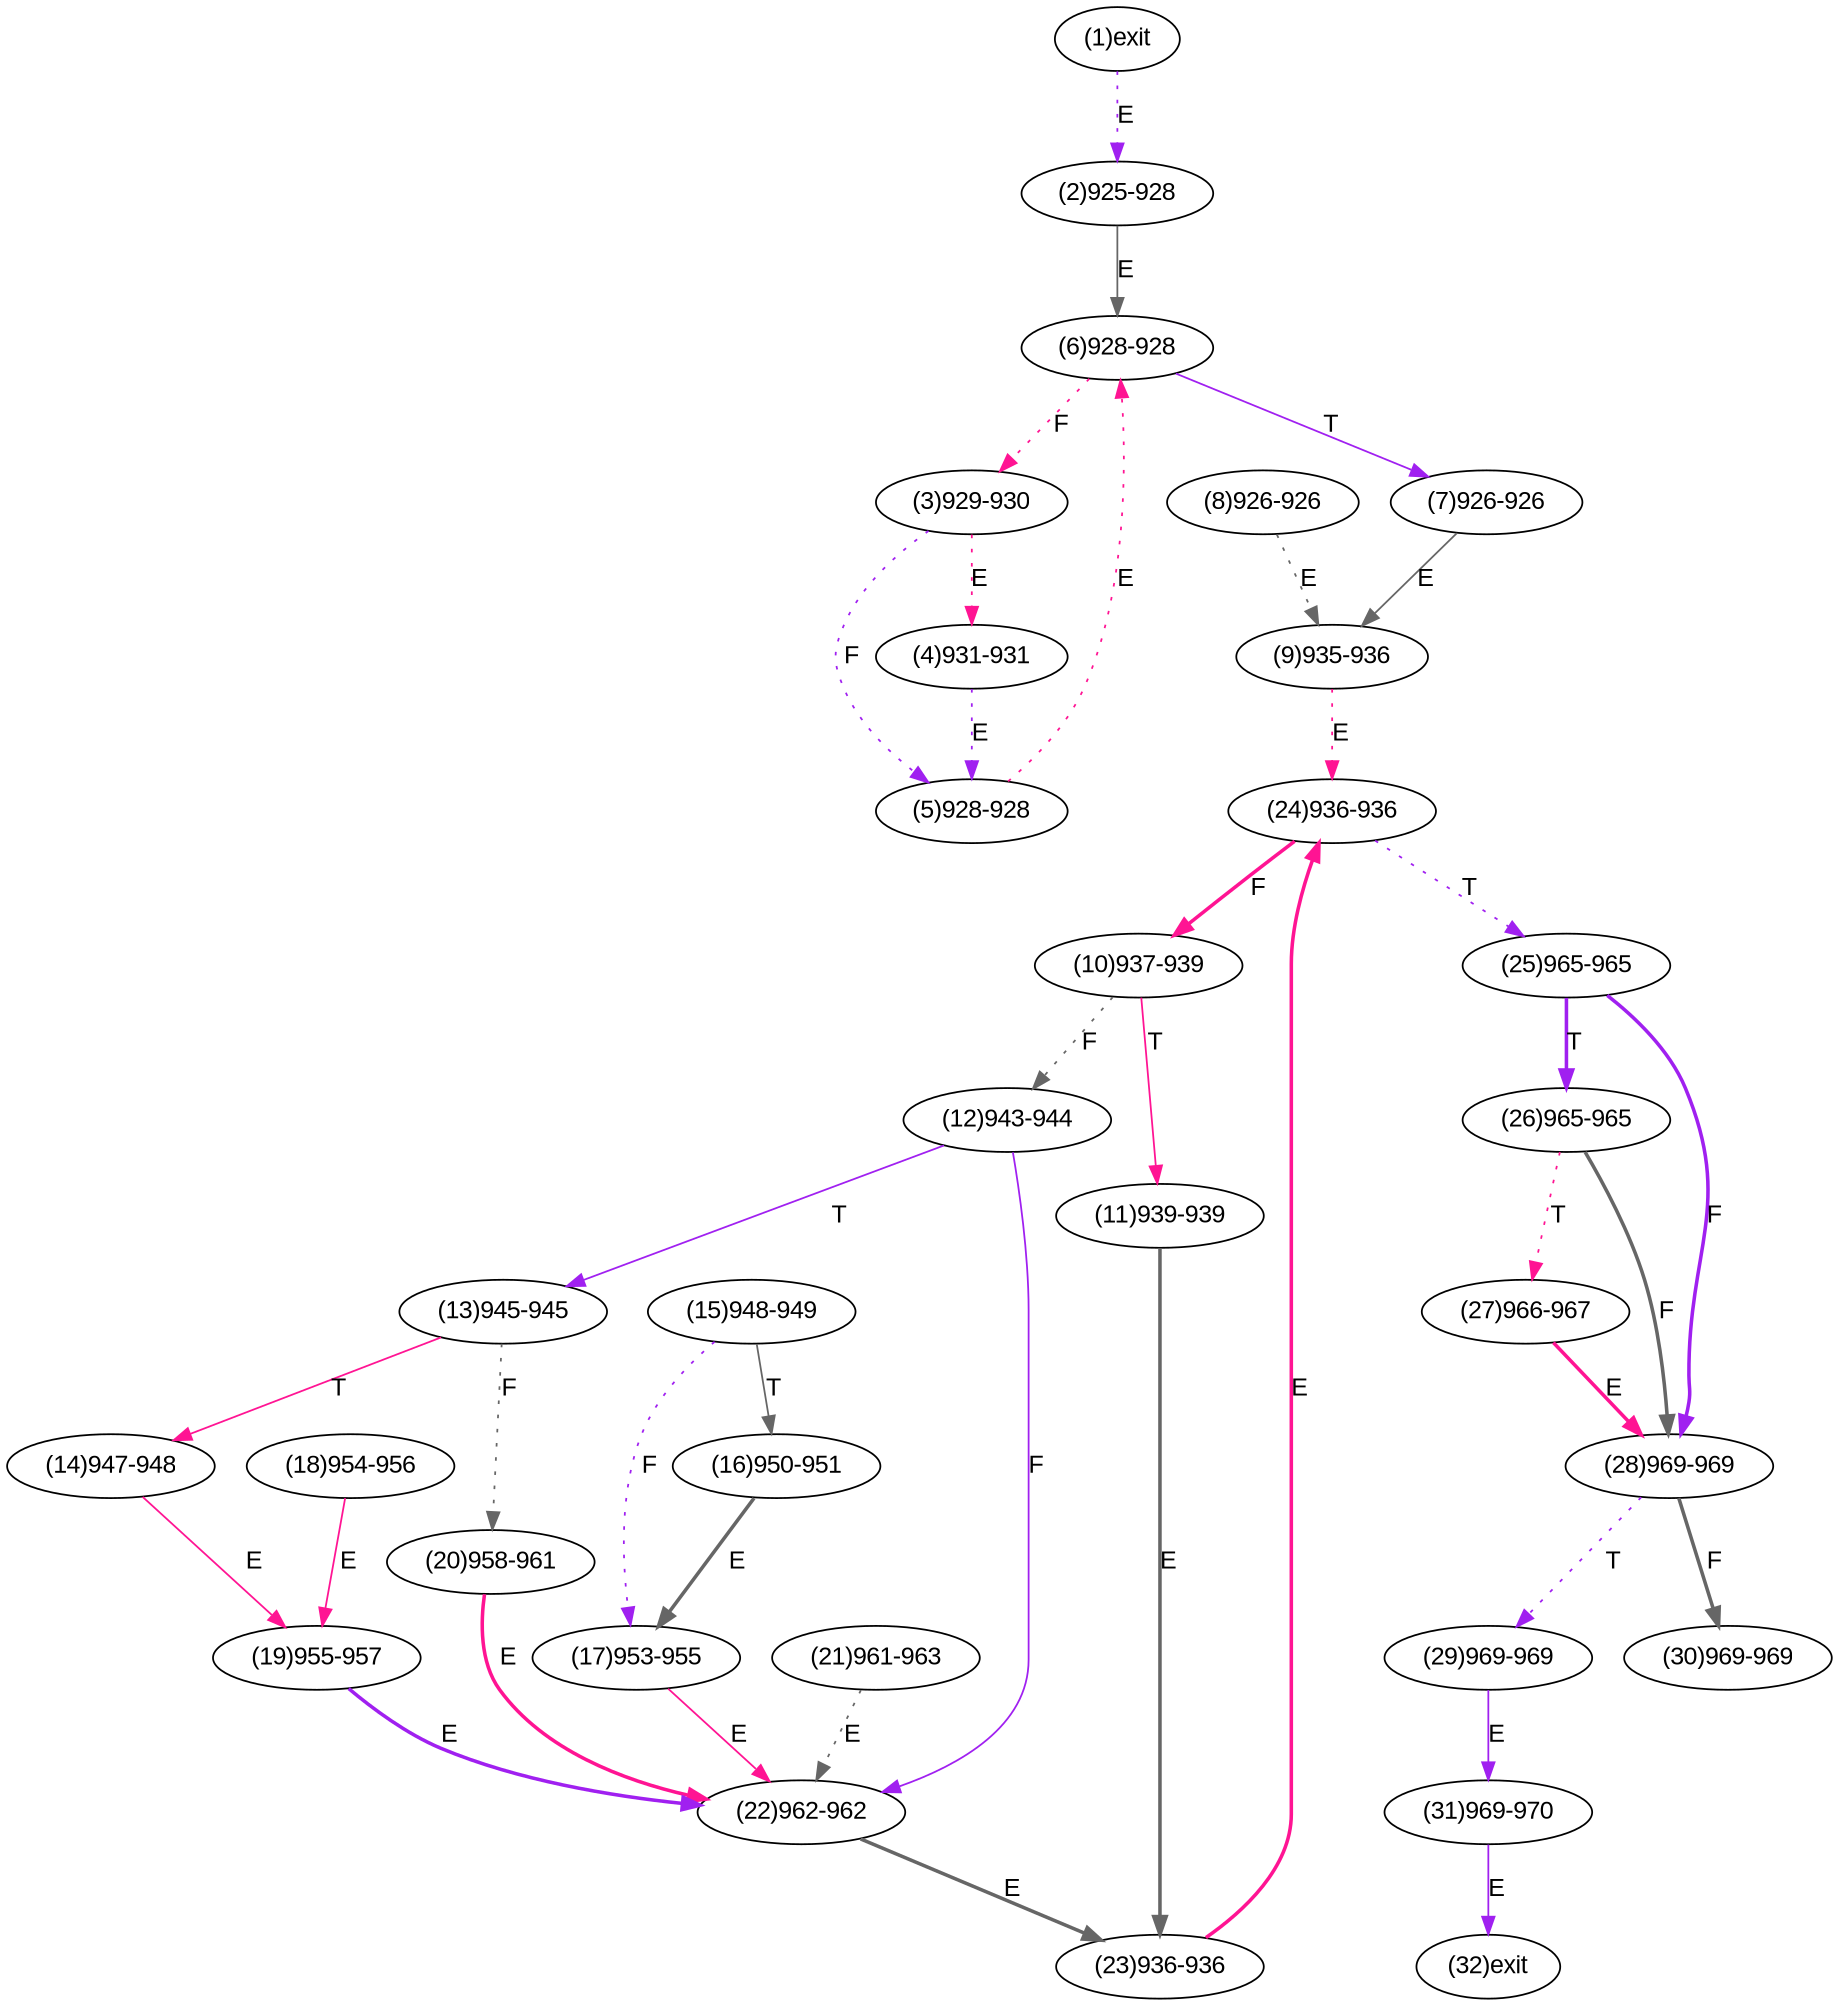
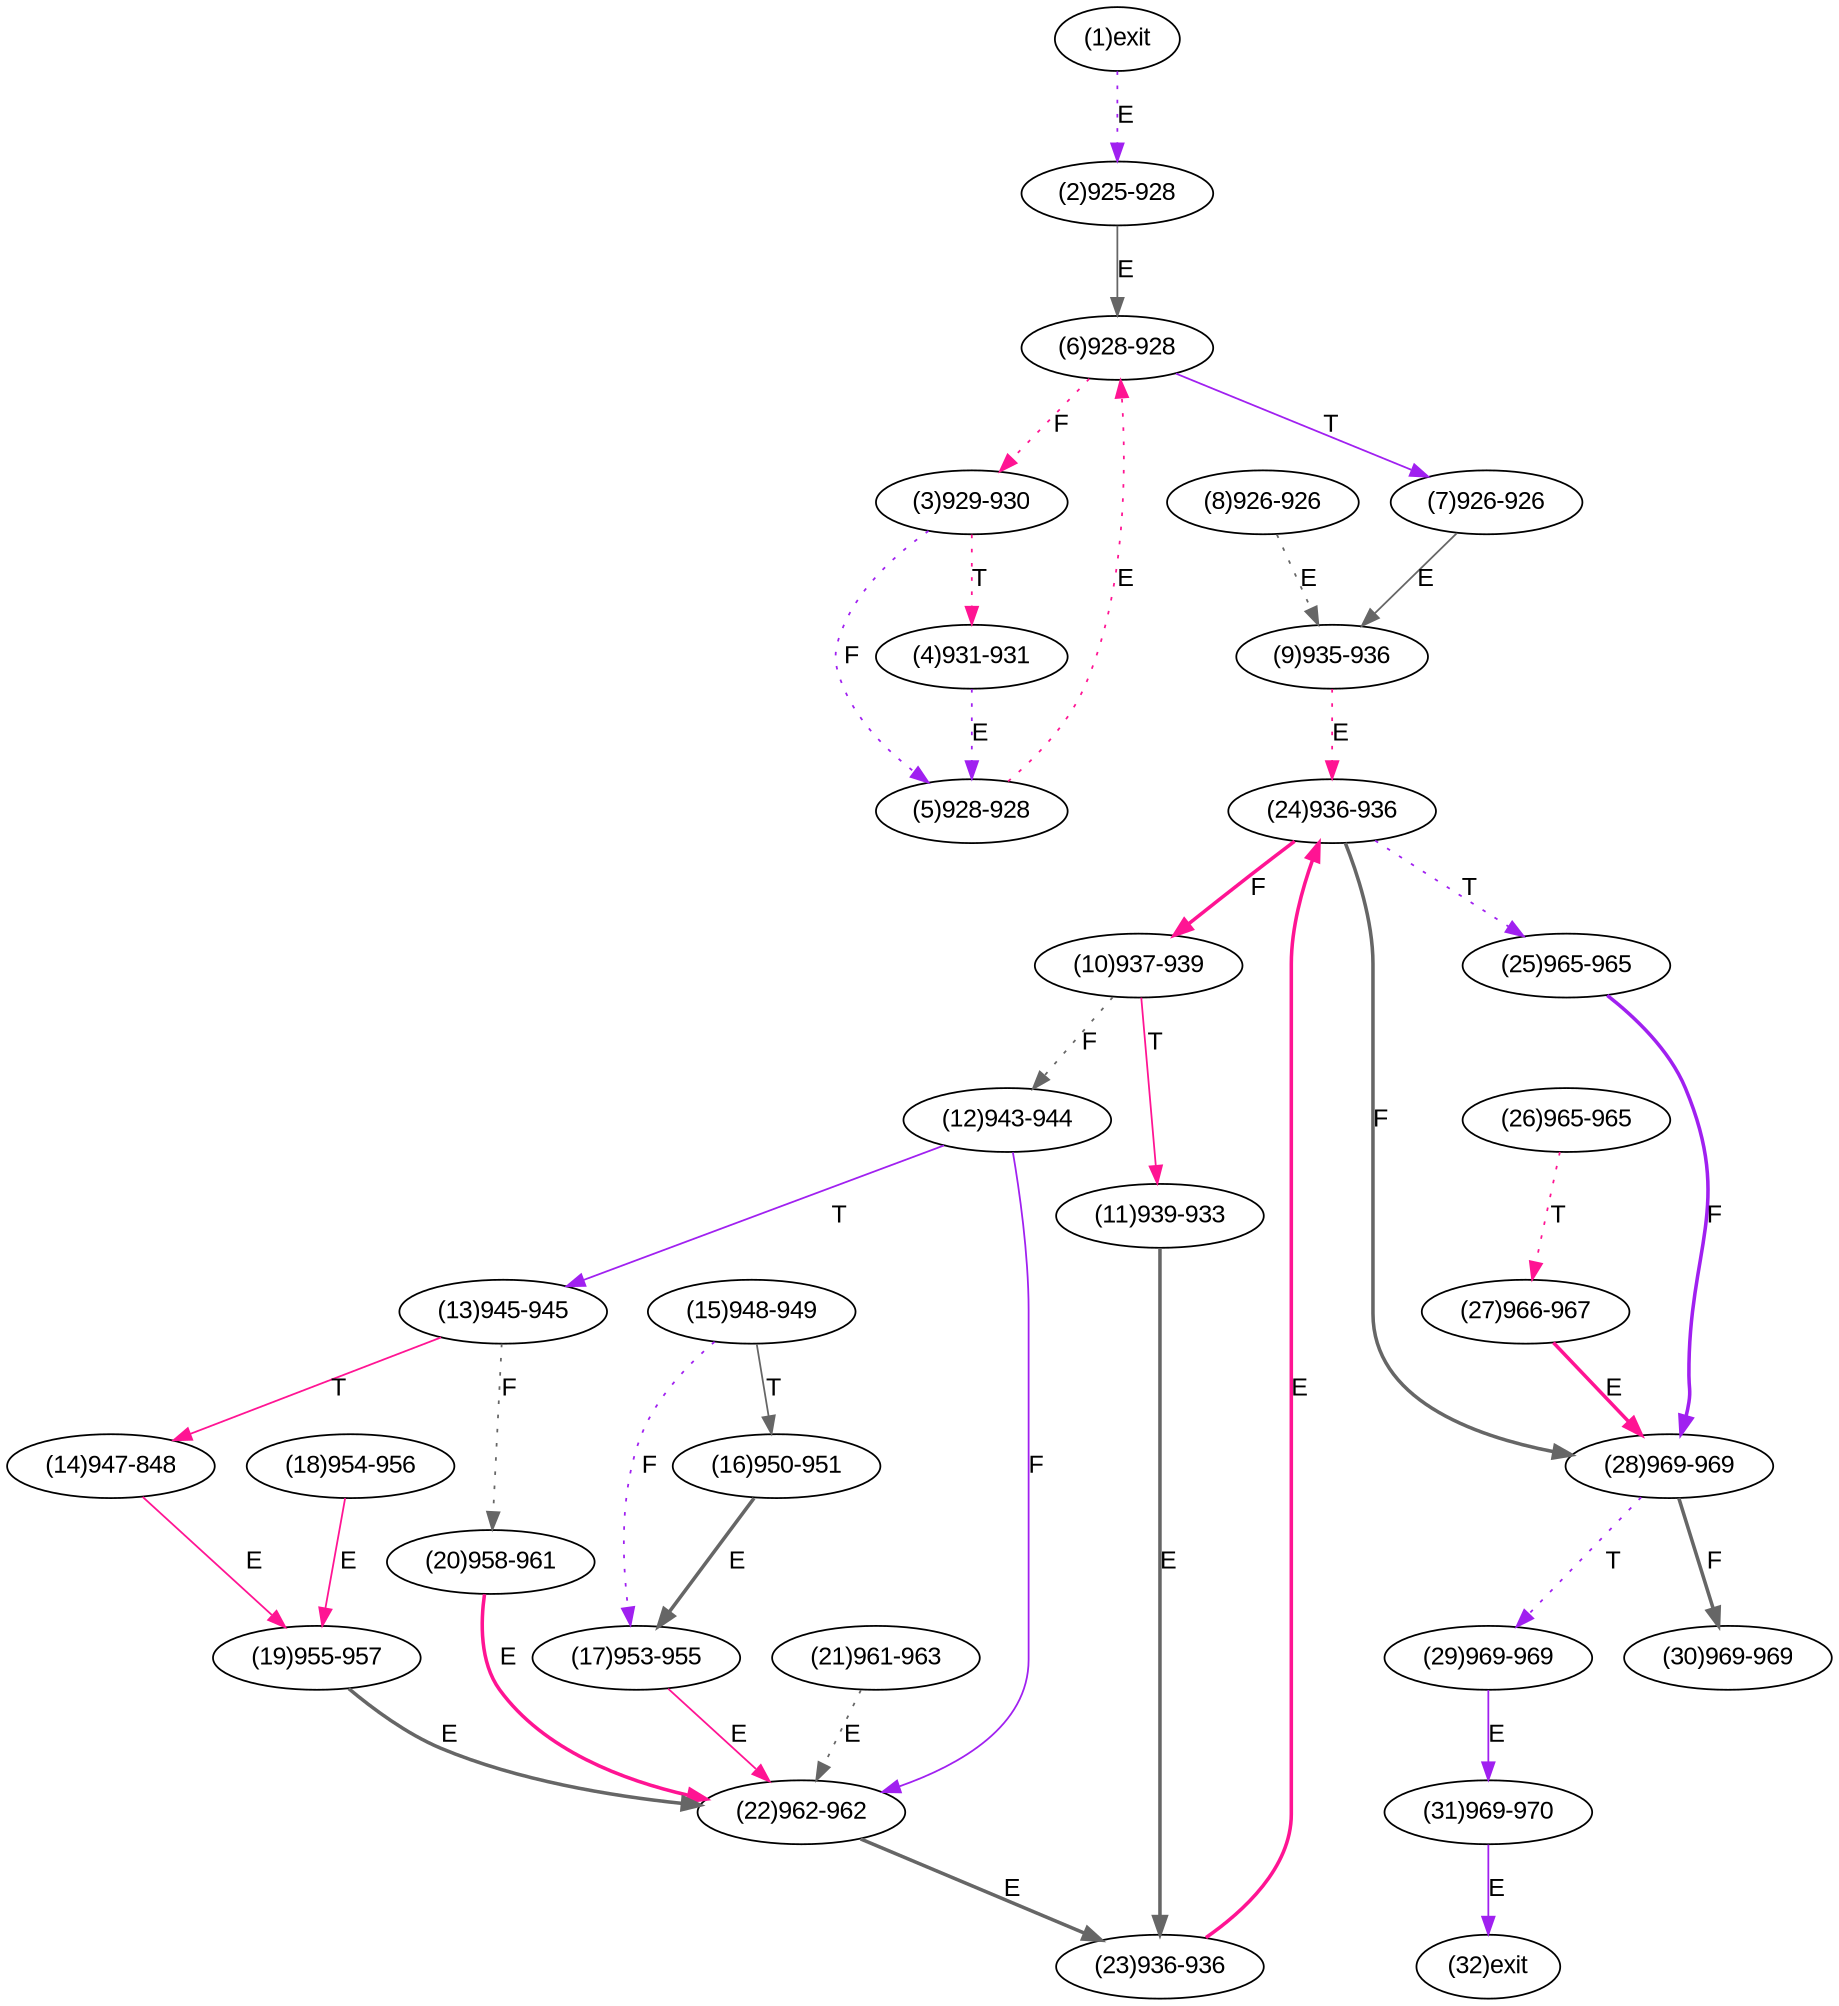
edge "(3)929-930" -> "(4)931-931": label "E" -> "T"
edge "(25)965-965" -> "(26)965-965": removed, label "T"
node "(11)939-939": label "(11)939-939" -> "(11)939-933"
edge "(26)965-965" -> "(28)969-969": now "(24)936-936" -> "(28)969-969"
node "(14)947-948": label "(14)947-948" -> "(14)947-848"
edge "(19)955-957" -> "(22)962-962": color purple -> gray40
